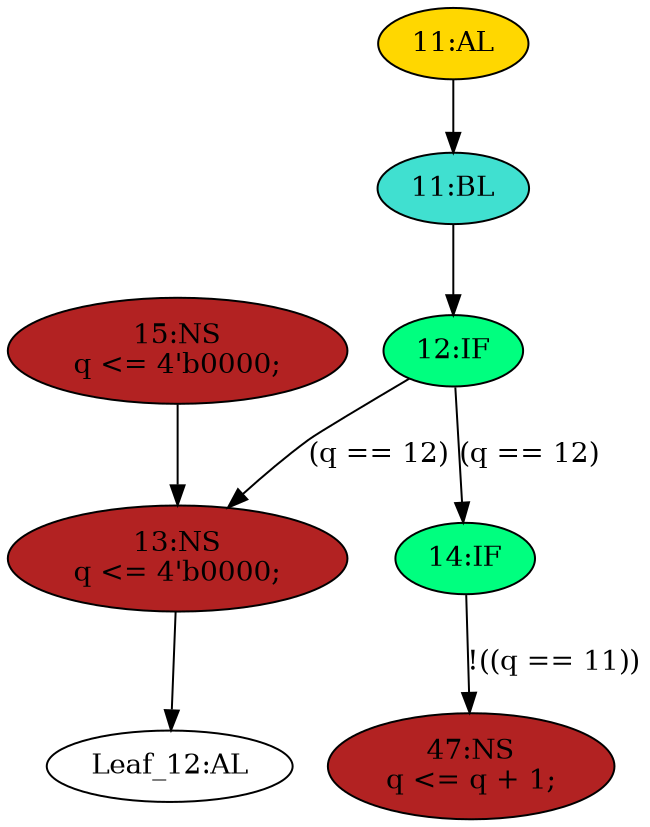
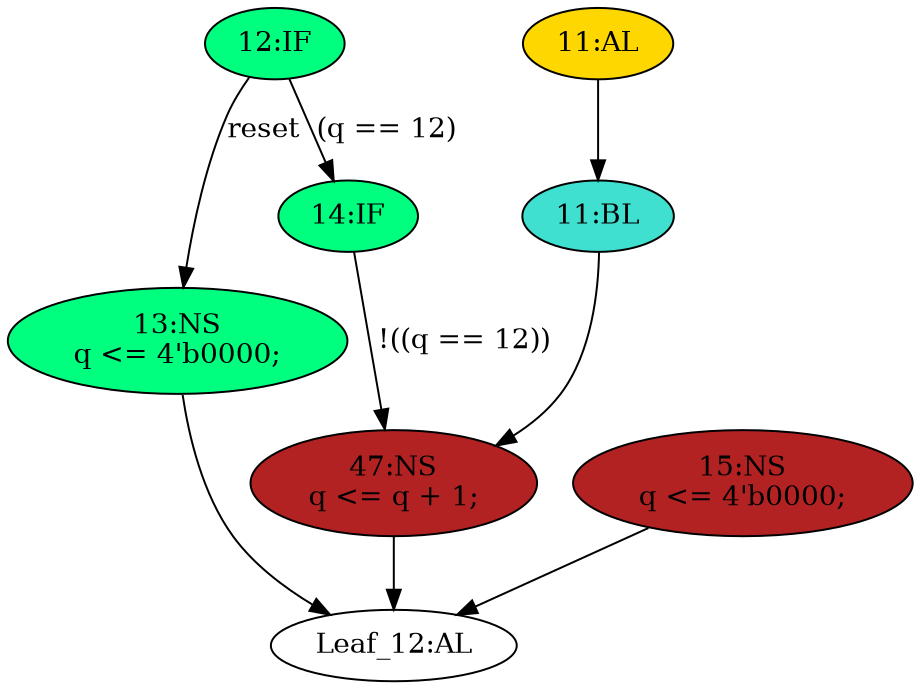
edge "11:BL" -> "12:IF": now "11:BL" -> "47:NS q <= q + 1;"
edge "15:NS q <= 4'b0000;" -> "13:NS q <= 4'b0000;": now "15:NS q <= 4'b0000;" -> "Leaf_12:AL"
edge "12:IF" -> "13:NS q <= 4'b0000;": label "(q == 12)" -> "reset"
node "13:NS q <= 4'b0000;": fillcolor firebrick -> springgreen
edge "47:NS q <= q + 1;" -> "Leaf_12:AL": added
edge "14:IF" -> "47:NS q <= q + 1;": label "!((q == 11))" -> "!((q == 12))"
